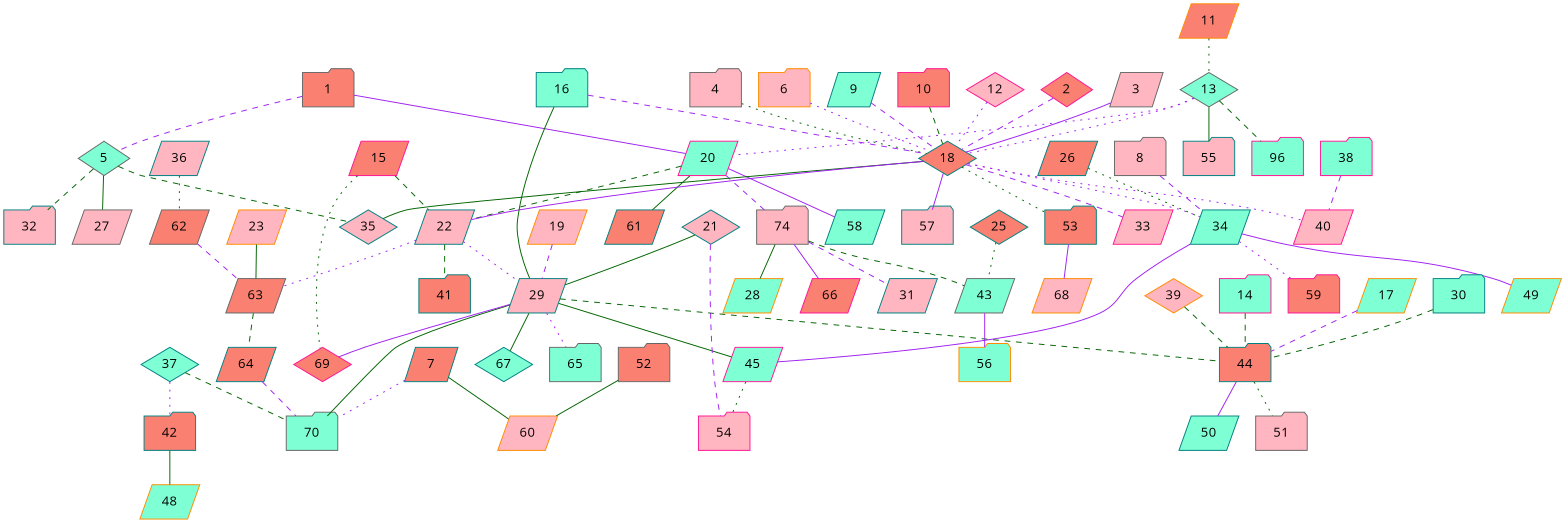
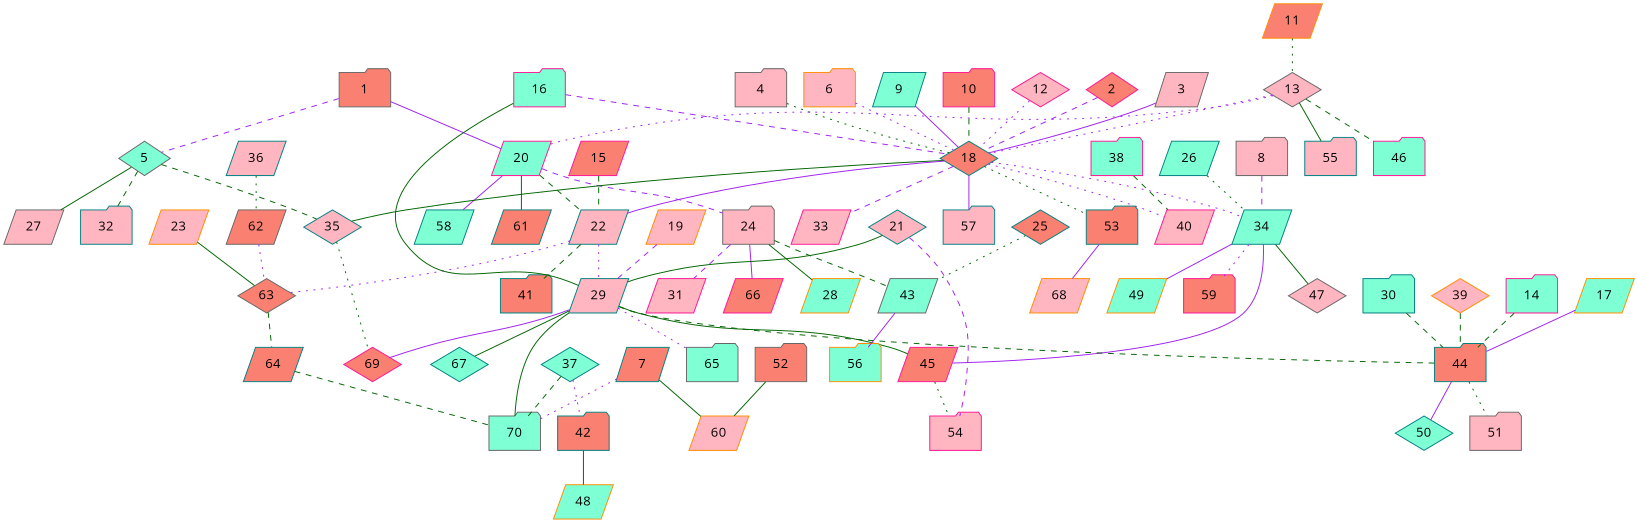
node "16": color teal -> deeppink
node "13": fillcolor aquamarine -> lightpink
edge "9" -- "18": style dashed -> solid
node "26": fillcolor salmon -> aquamarine
node "96": label "96" -> "46"
edge "38" -- "40": color purple -> darkgreen
node "74": label "74" -> "24"
edge "15" -- "69": now "35" -- "69"
edge "62" -- "63": style dashed -> dotted
node "63": shape parallelogram -> diamond
node "31": color teal -> deeppink
node "47": added
edge "17" -- "44": style dashed -> solid
node "45": fillcolor aquamarine -> salmon
edge "64" -- "70": color purple -> darkgreen
node "50": shape parallelogram -> diamond
